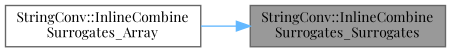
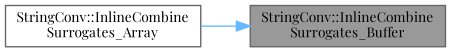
node "StringConv::InlineCombine Surrogates_Surrogates": label "StringConv::InlineCombine Surrogates_Surrogates" -> "StringConv::InlineCombine Surrogates_Buffer"
